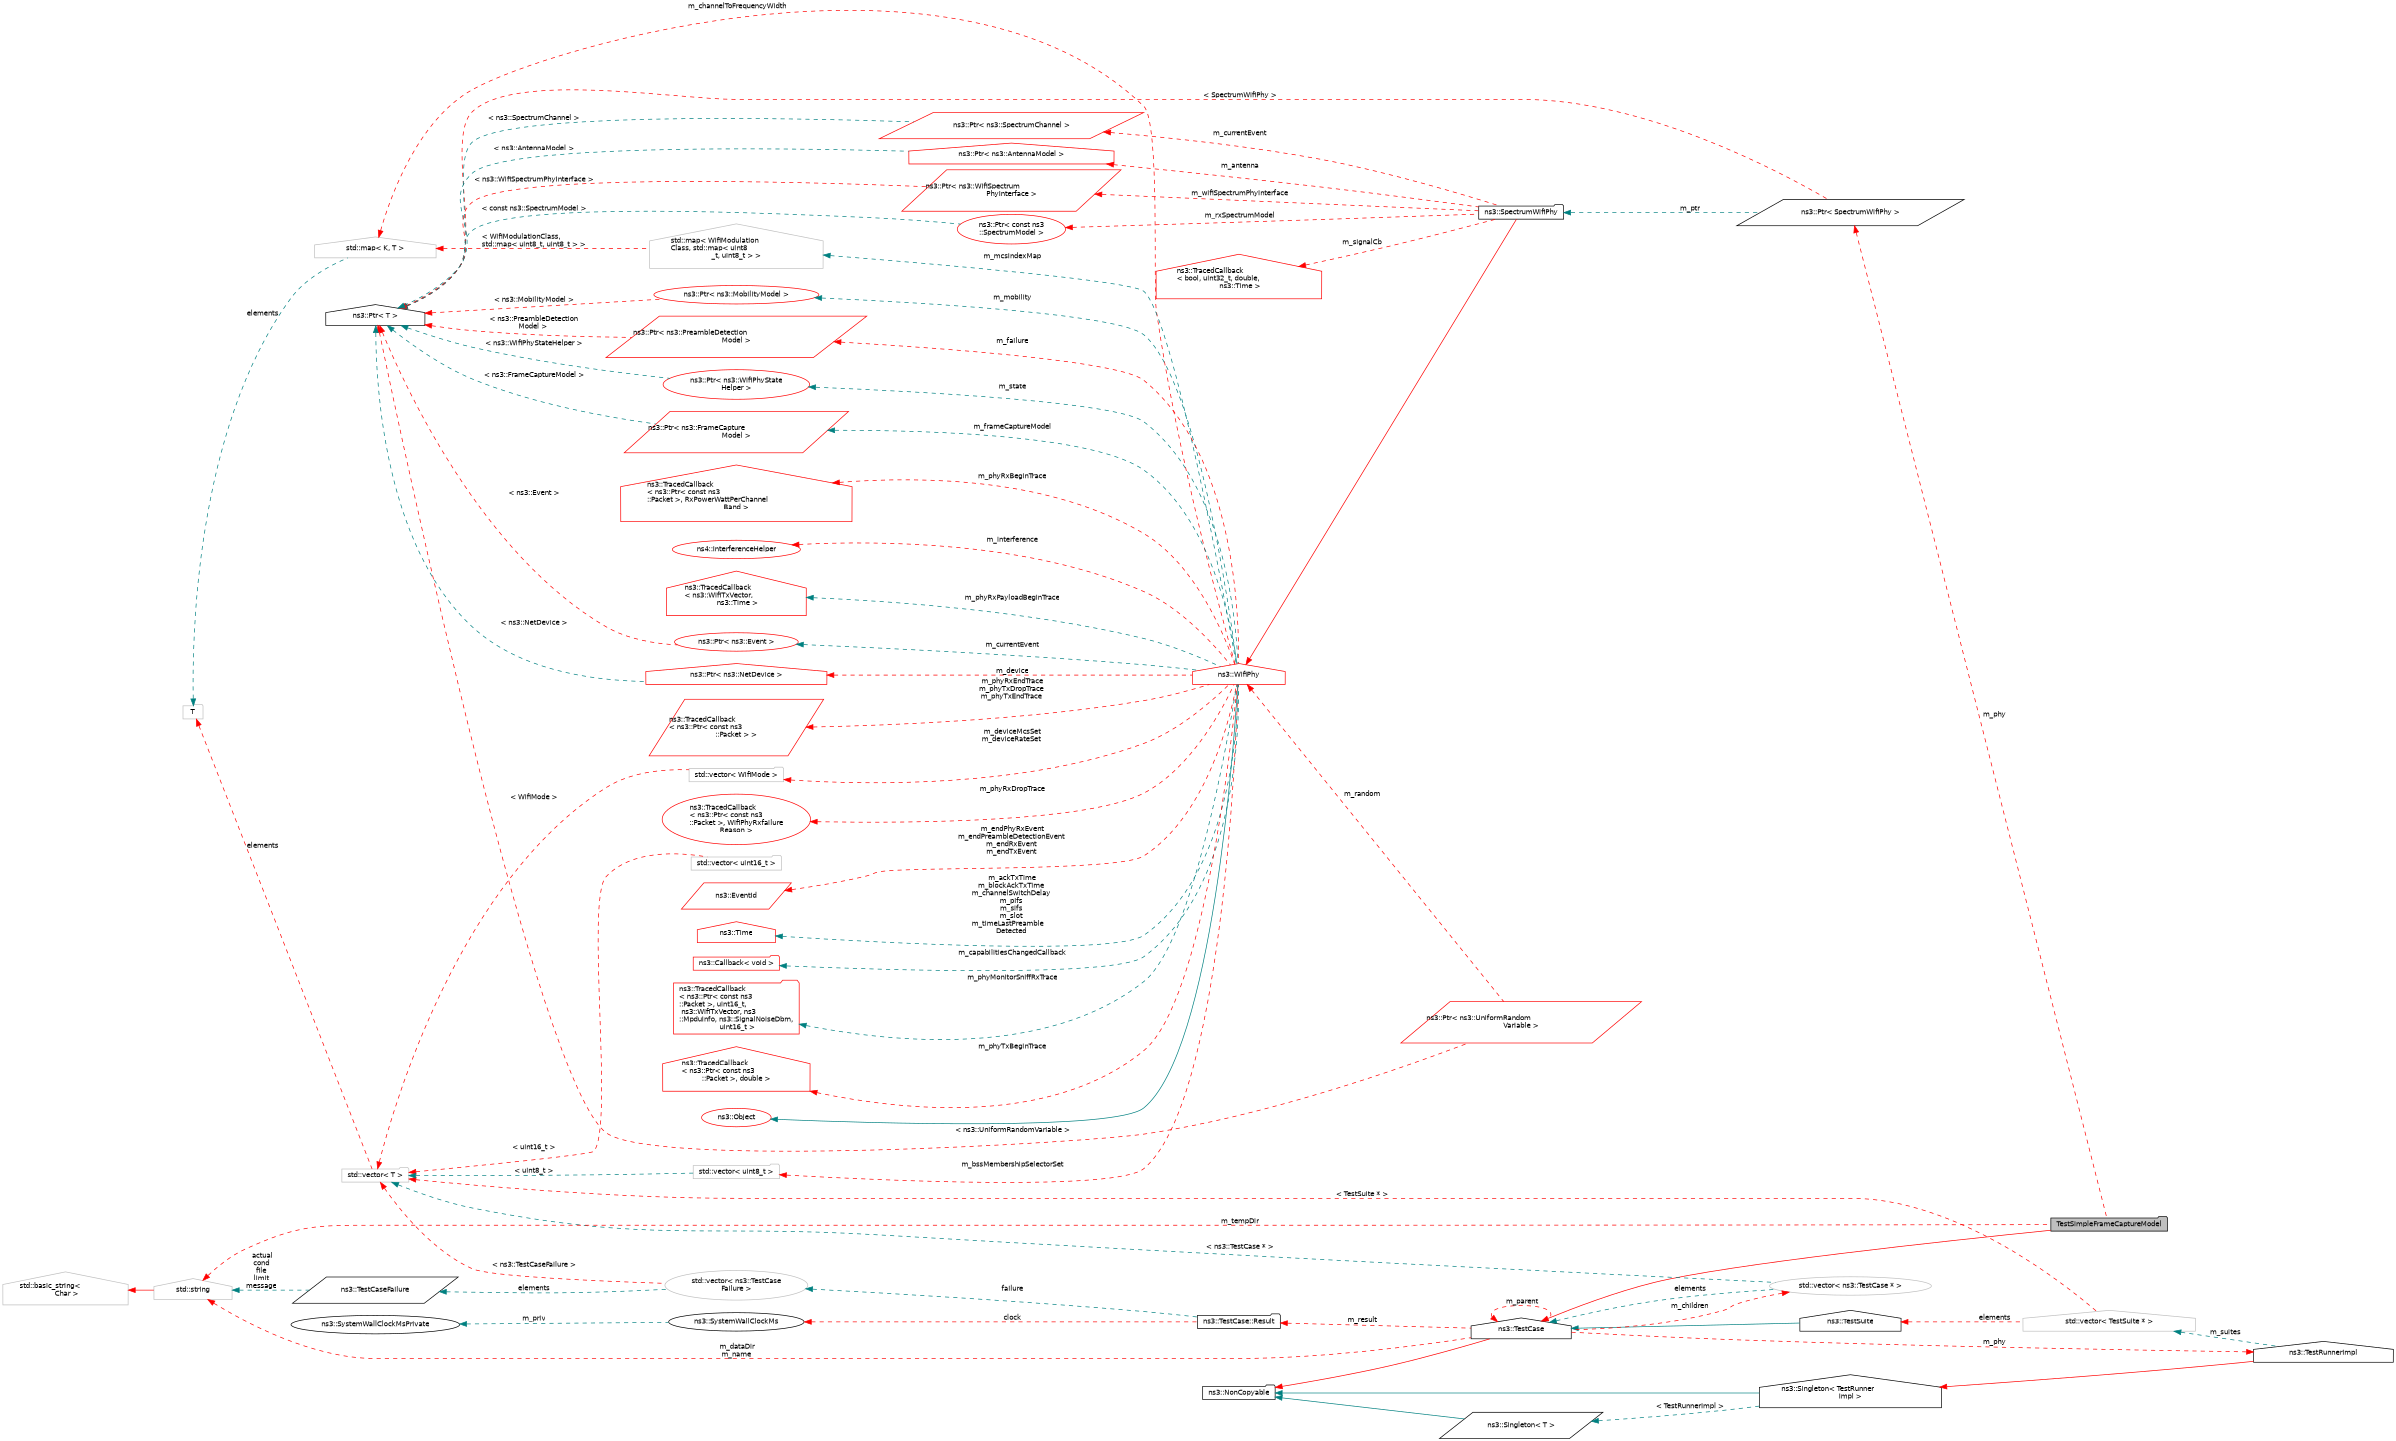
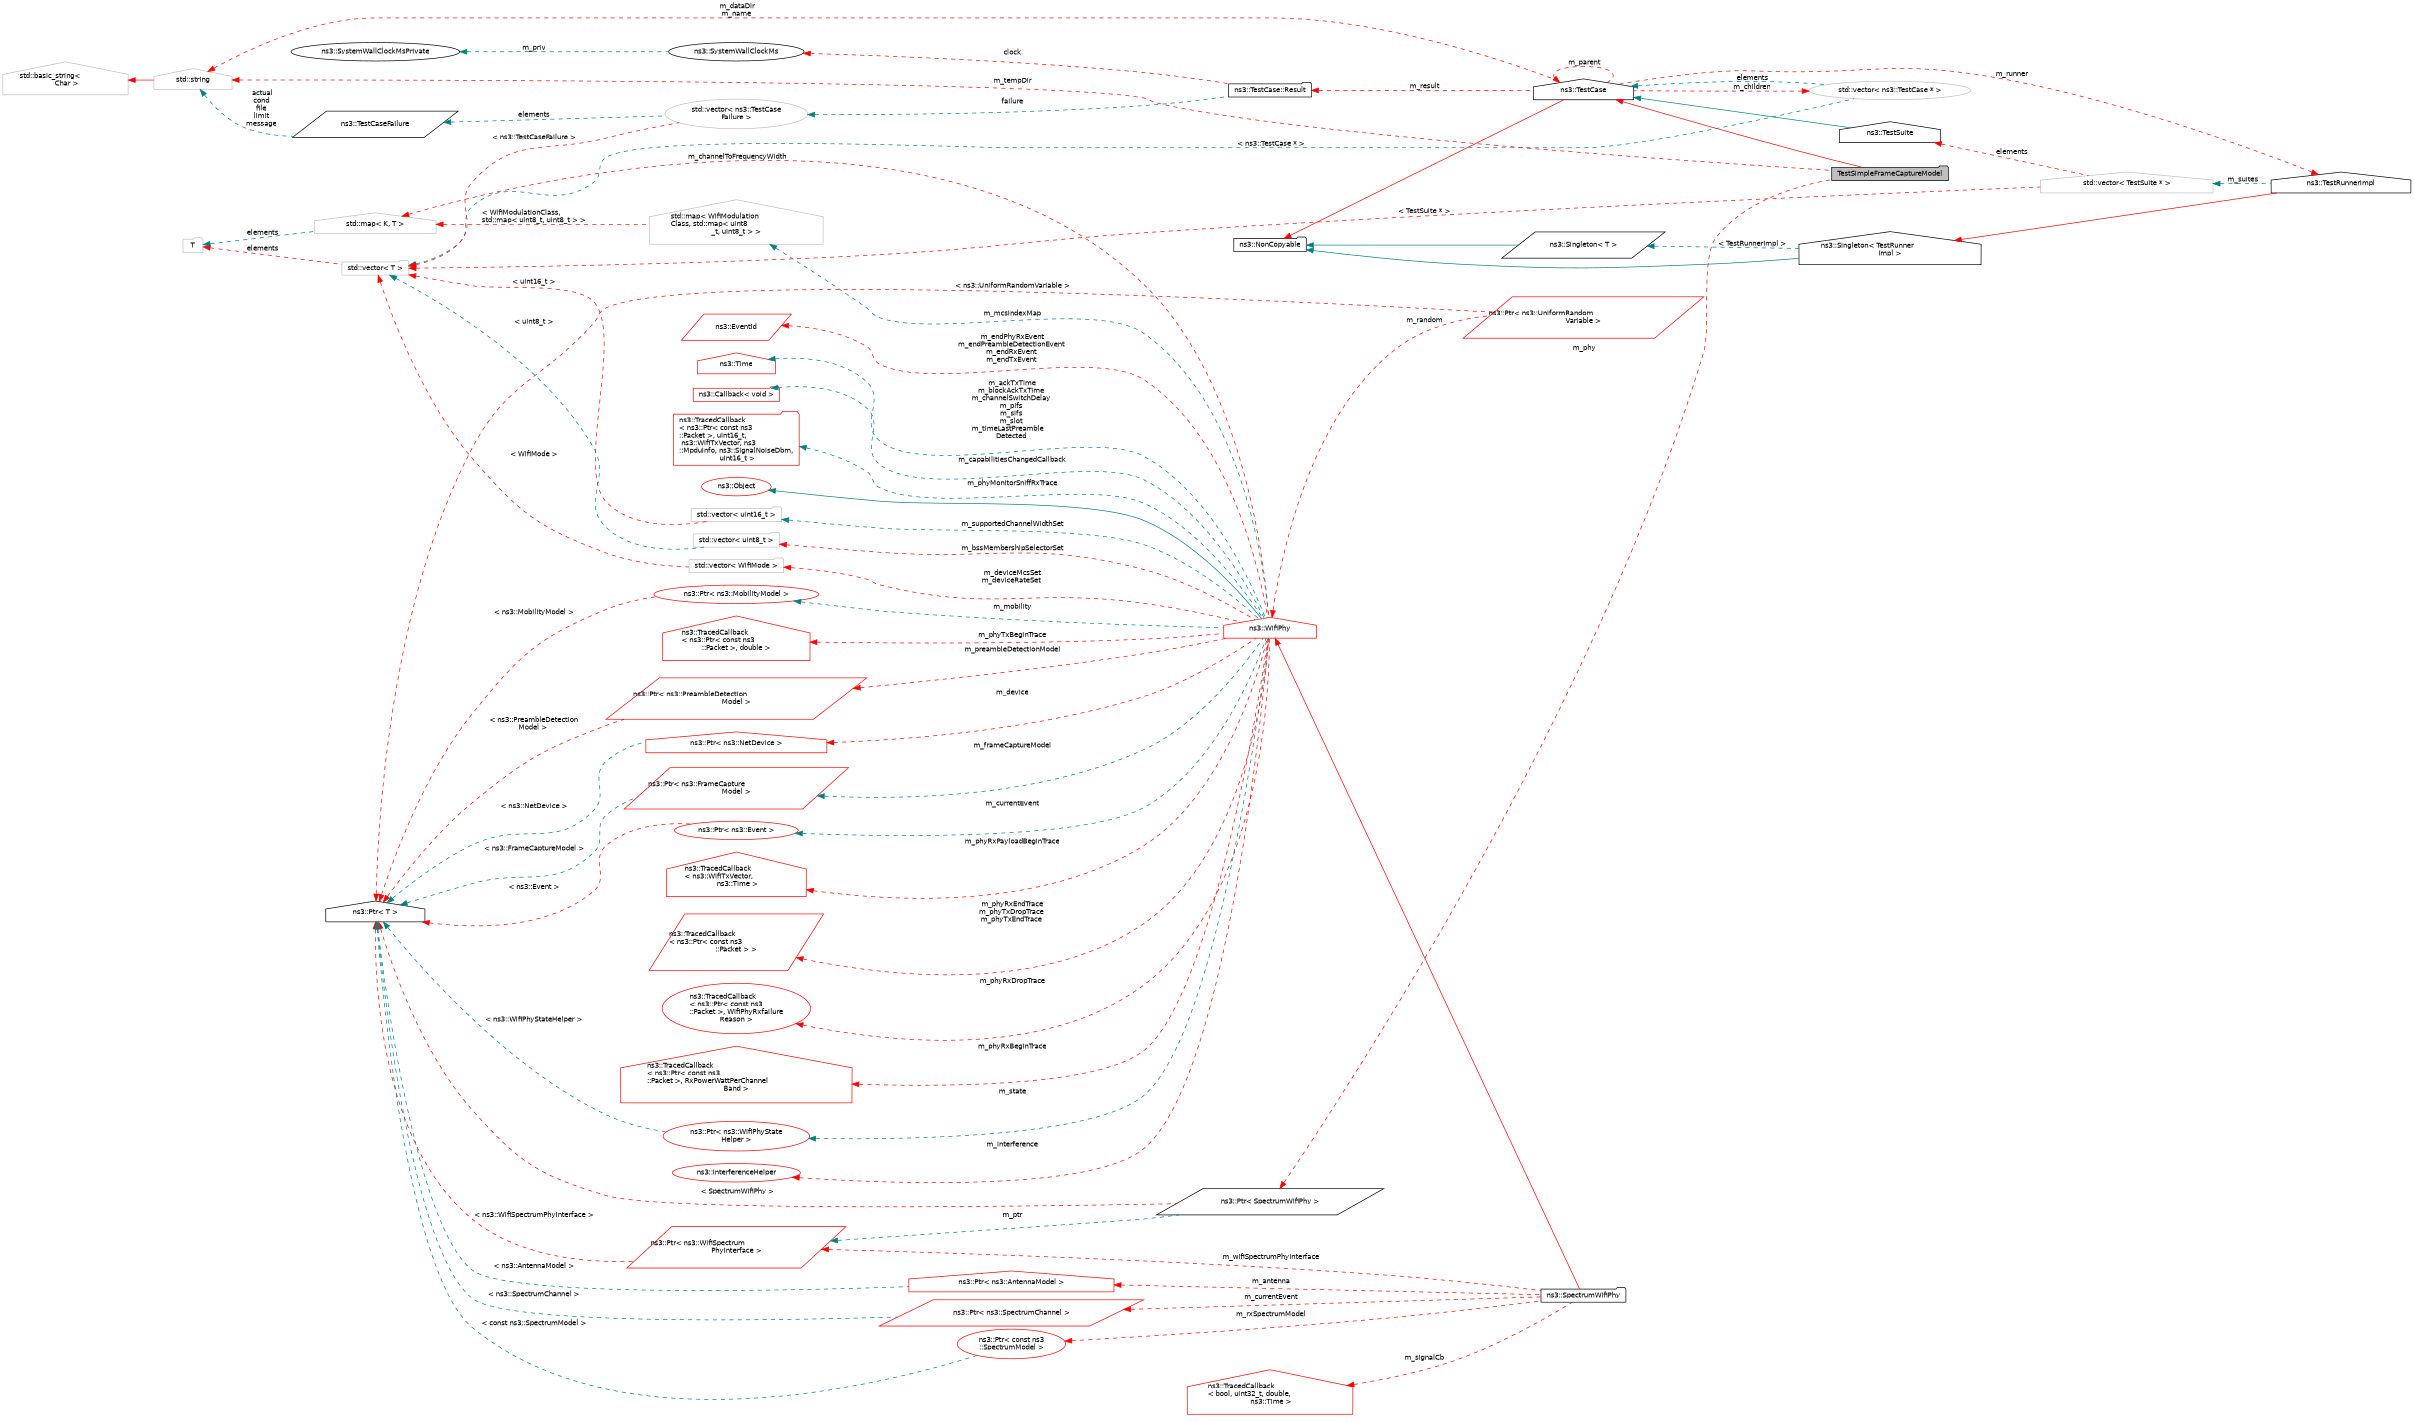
edge "ns3::Ptr< SpectrumWifiPhy >" -> "ns3::SpectrumWifiPhy": now "ns3::Ptr< SpectrumWifiPhy >" -> "ns3::Ptr< ns3::WifiSpectrum PhyInterface >"
edge "ns3::WifiPhy" -> "ns3::Ptr< ns3::PreambleDetection Model >": label " m_failure" -> " m_preambleDetectionModel"
edge "ns3::WifiPhy" -> "std::vector< uint16_t >": added, label "m_supportedChannelWidthSet"
node "ns4::InterferenceHelper": label "ns4::InterferenceHelper" -> "ns3::InterferenceHelper"
edge "ns3::WifiPhy" -> "ns3::TracedCallback < ns3::WifiTxVector, ns3::Time >": color teal -> red
edge "ns3::TestCase" -> "ns3::TestRunnerImpl": label " m_phy" -> " m_runner"
